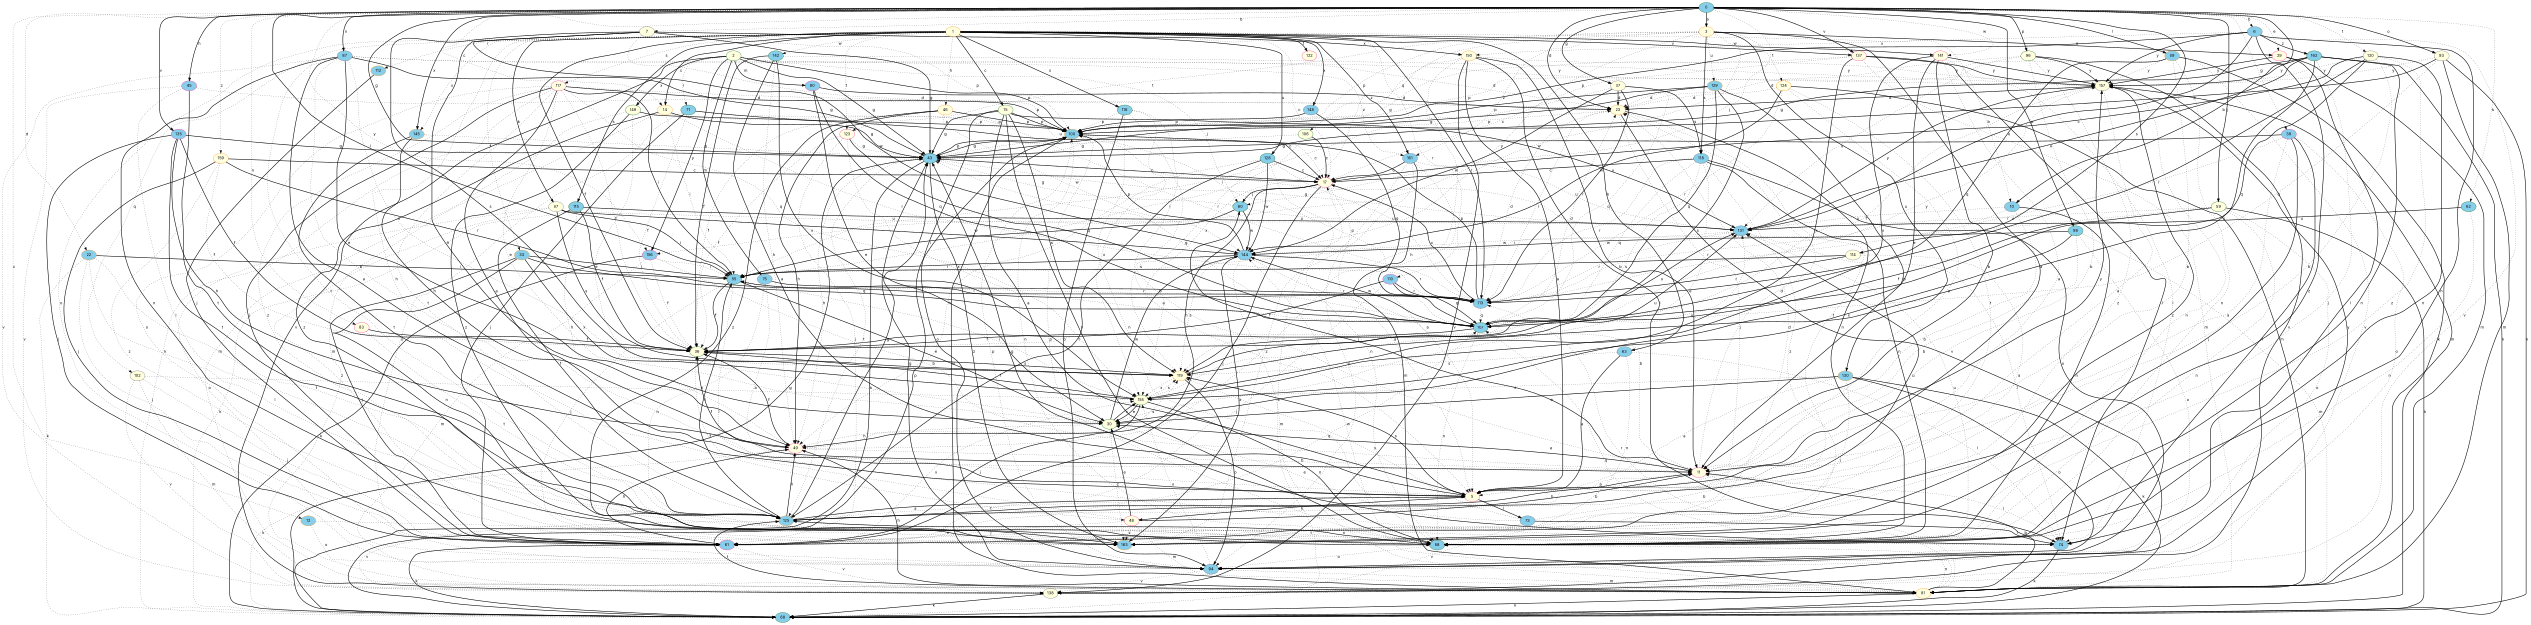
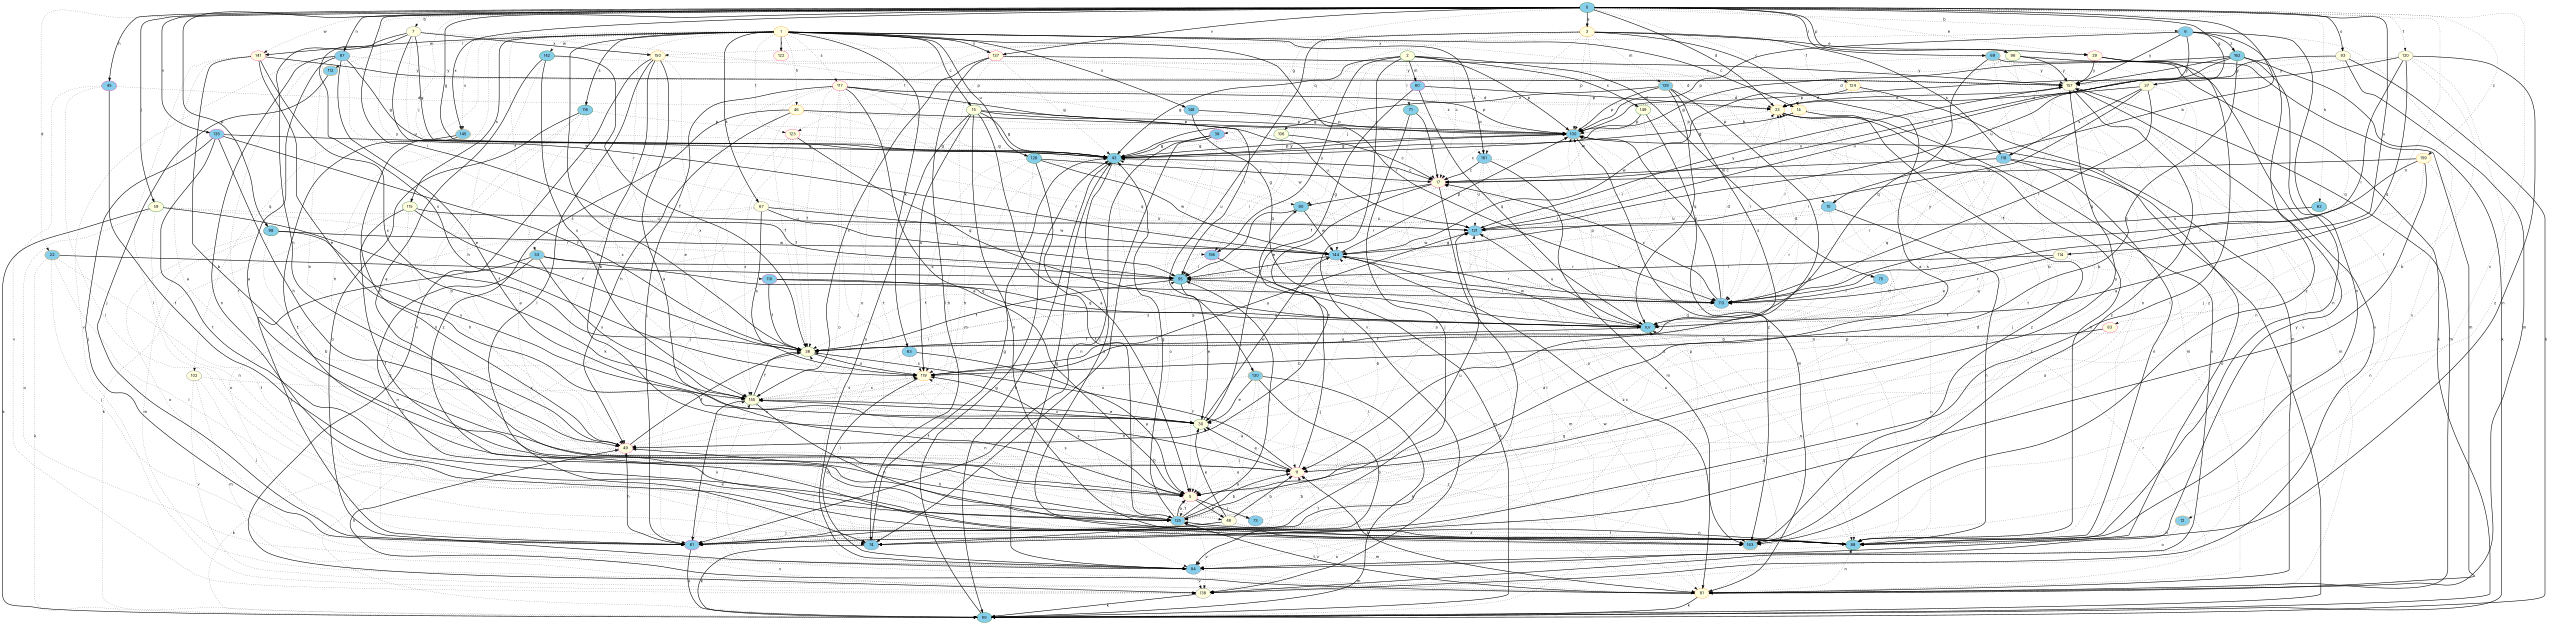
edge "3" -> "129": label "u" -> "m"
node "115": fillcolor skyblue -> lightyellow
node "48": color deeppink -> gray40
edge "73" -> "74": now "48" -> "74"
